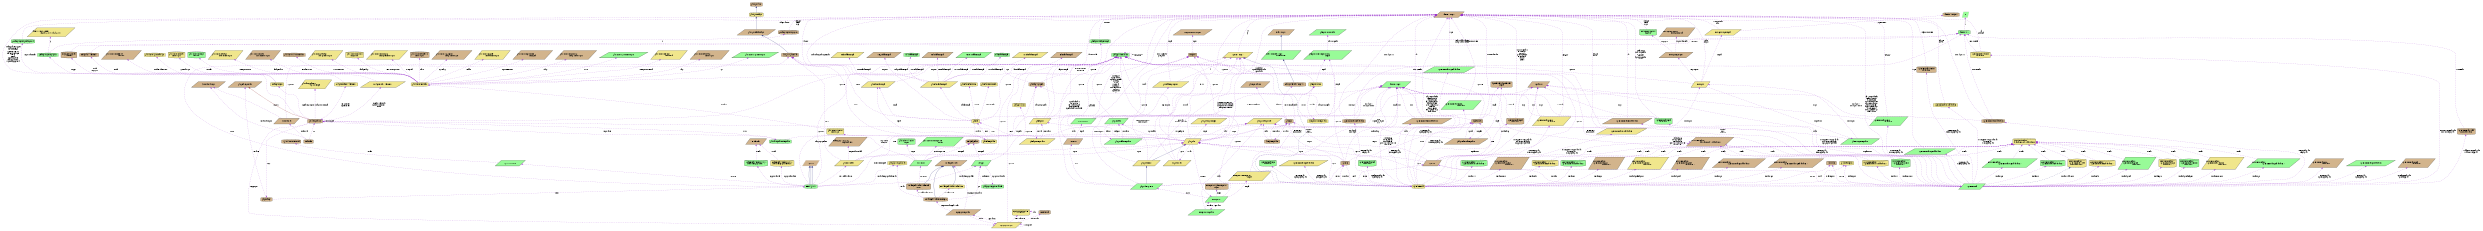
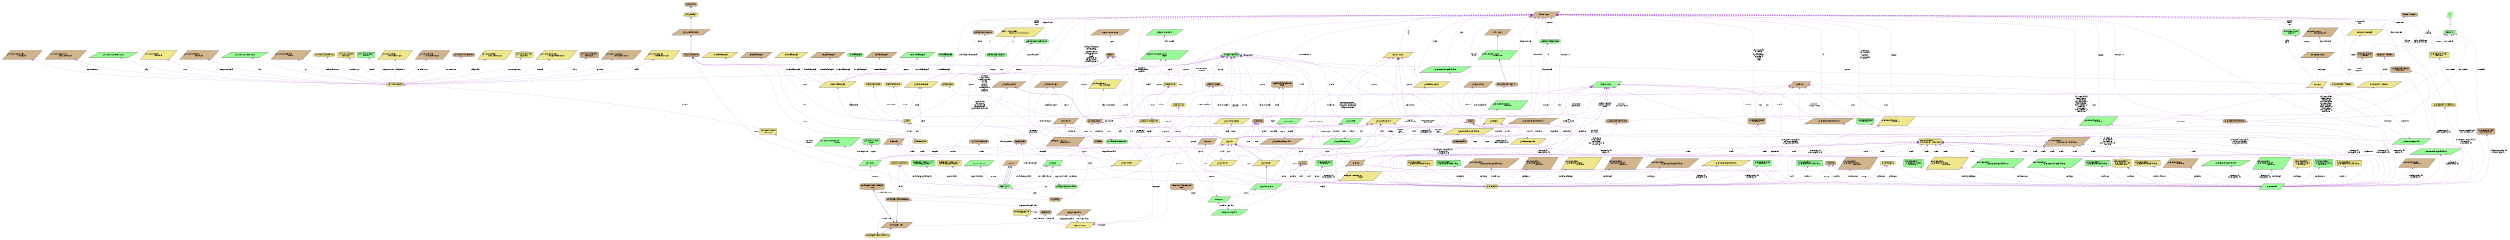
edge "SITL::sitl_fdm" -> "Vector3< float >": removed, label "bodyMagField angAccel"
edge "DataFlash_Backend" -> "DFMessageWriter": reversed
